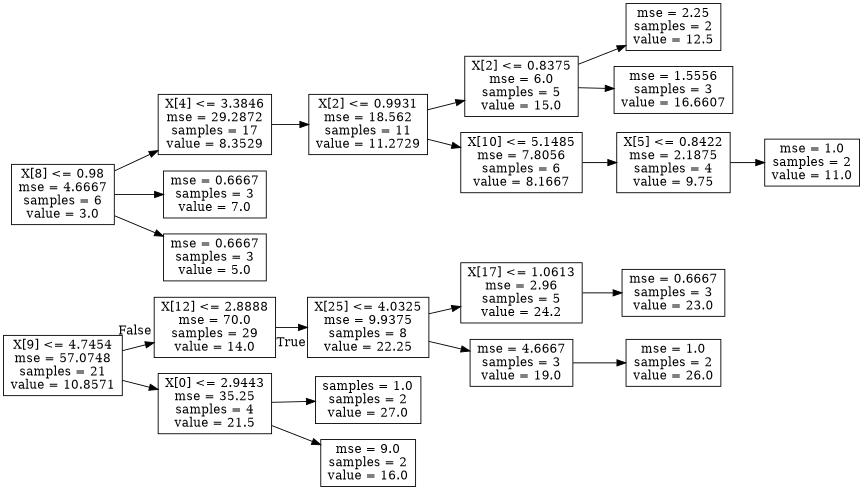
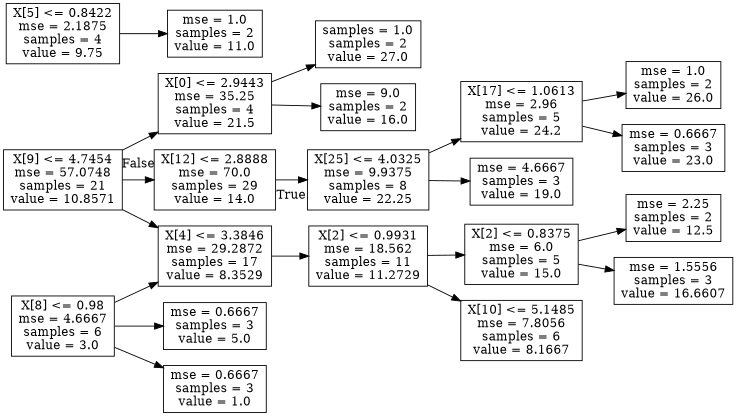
edge "X[10] <= 5.1485 mse = 7.8056 samples = 6 value = 8.1667" -> "X[5] <= 0.8422 mse = 2.1875 samples = 4 value = 9.75": removed
node "mse = 0.6667 samples = 3 value = 7.0": label "mse = 0.6667 samples = 3 value = 7.0" -> "mse = 0.6667 samples = 3 value = 1.0"
edge "X[9] <= 4.7454 mse = 57.0748 samples = 21 value = 10.8571" -> "X[4] <= 3.3846 mse = 29.2872 samples = 17 value = 8.3529": added
edge "mse = 4.6667 samples = 3 value = 19.0" -> "mse = 1.0 samples = 2 value = 26.0": now "X[17] <= 1.0613 mse = 2.96 samples = 5 value = 24.2" -> "mse = 1.0 samples = 2 value = 26.0"
